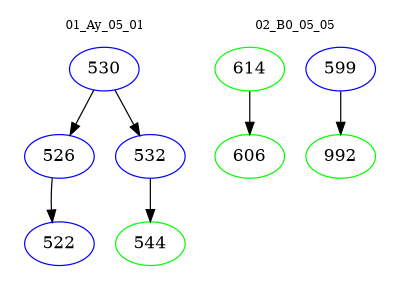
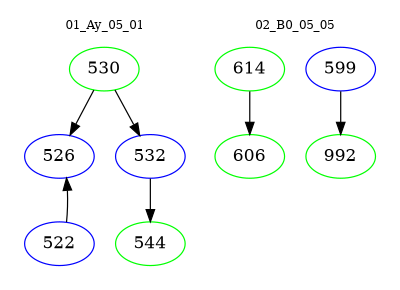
node "530": color blue -> green
edge "526" -> "522": reversed
